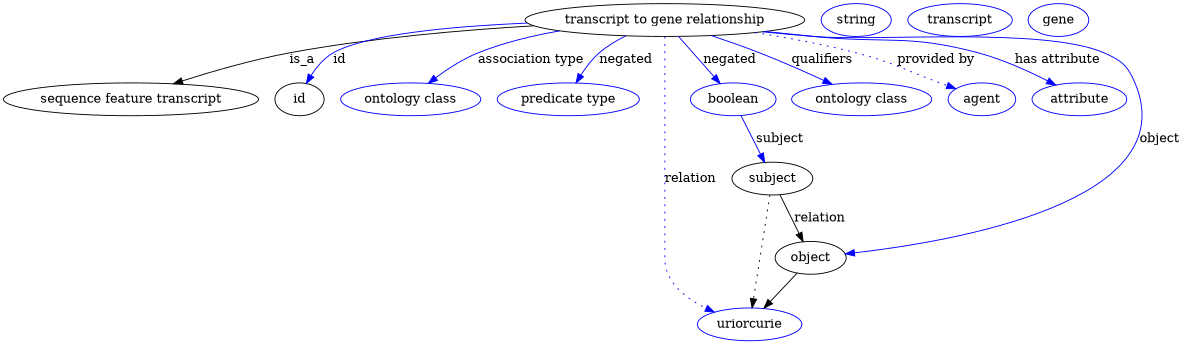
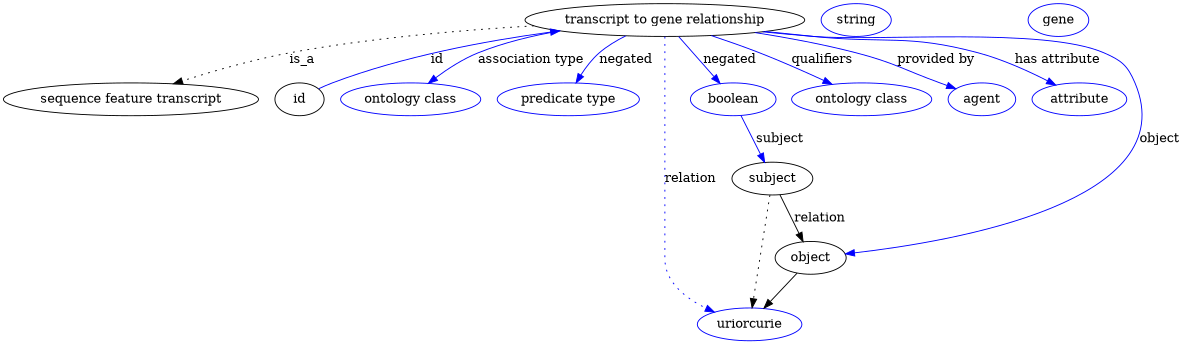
node "transcript": removed
edge "transcript to gene relationship" -> "id": reversed
edge "transcript to gene relationship" -> "sequence feature transcript": style solid -> dotted
edge "transcript to gene relationship" -> "agent": style dotted -> solid
